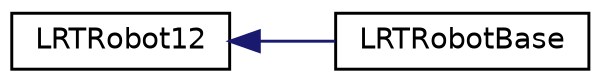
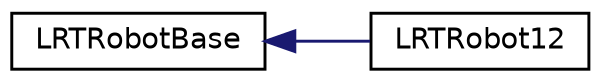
edge "LRTRobotBase" -> "LRTRobot12": reversed
